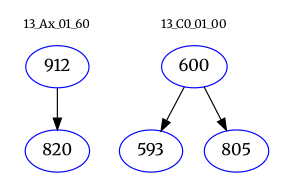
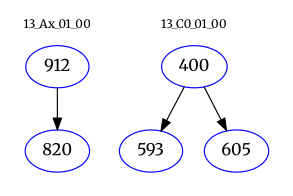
cluster "13_Ax_01_60": label "13_Ax_01_60" -> "13_Ax_01_00"
node "600": label "600" -> "400"
node "805": label "805" -> "605"
